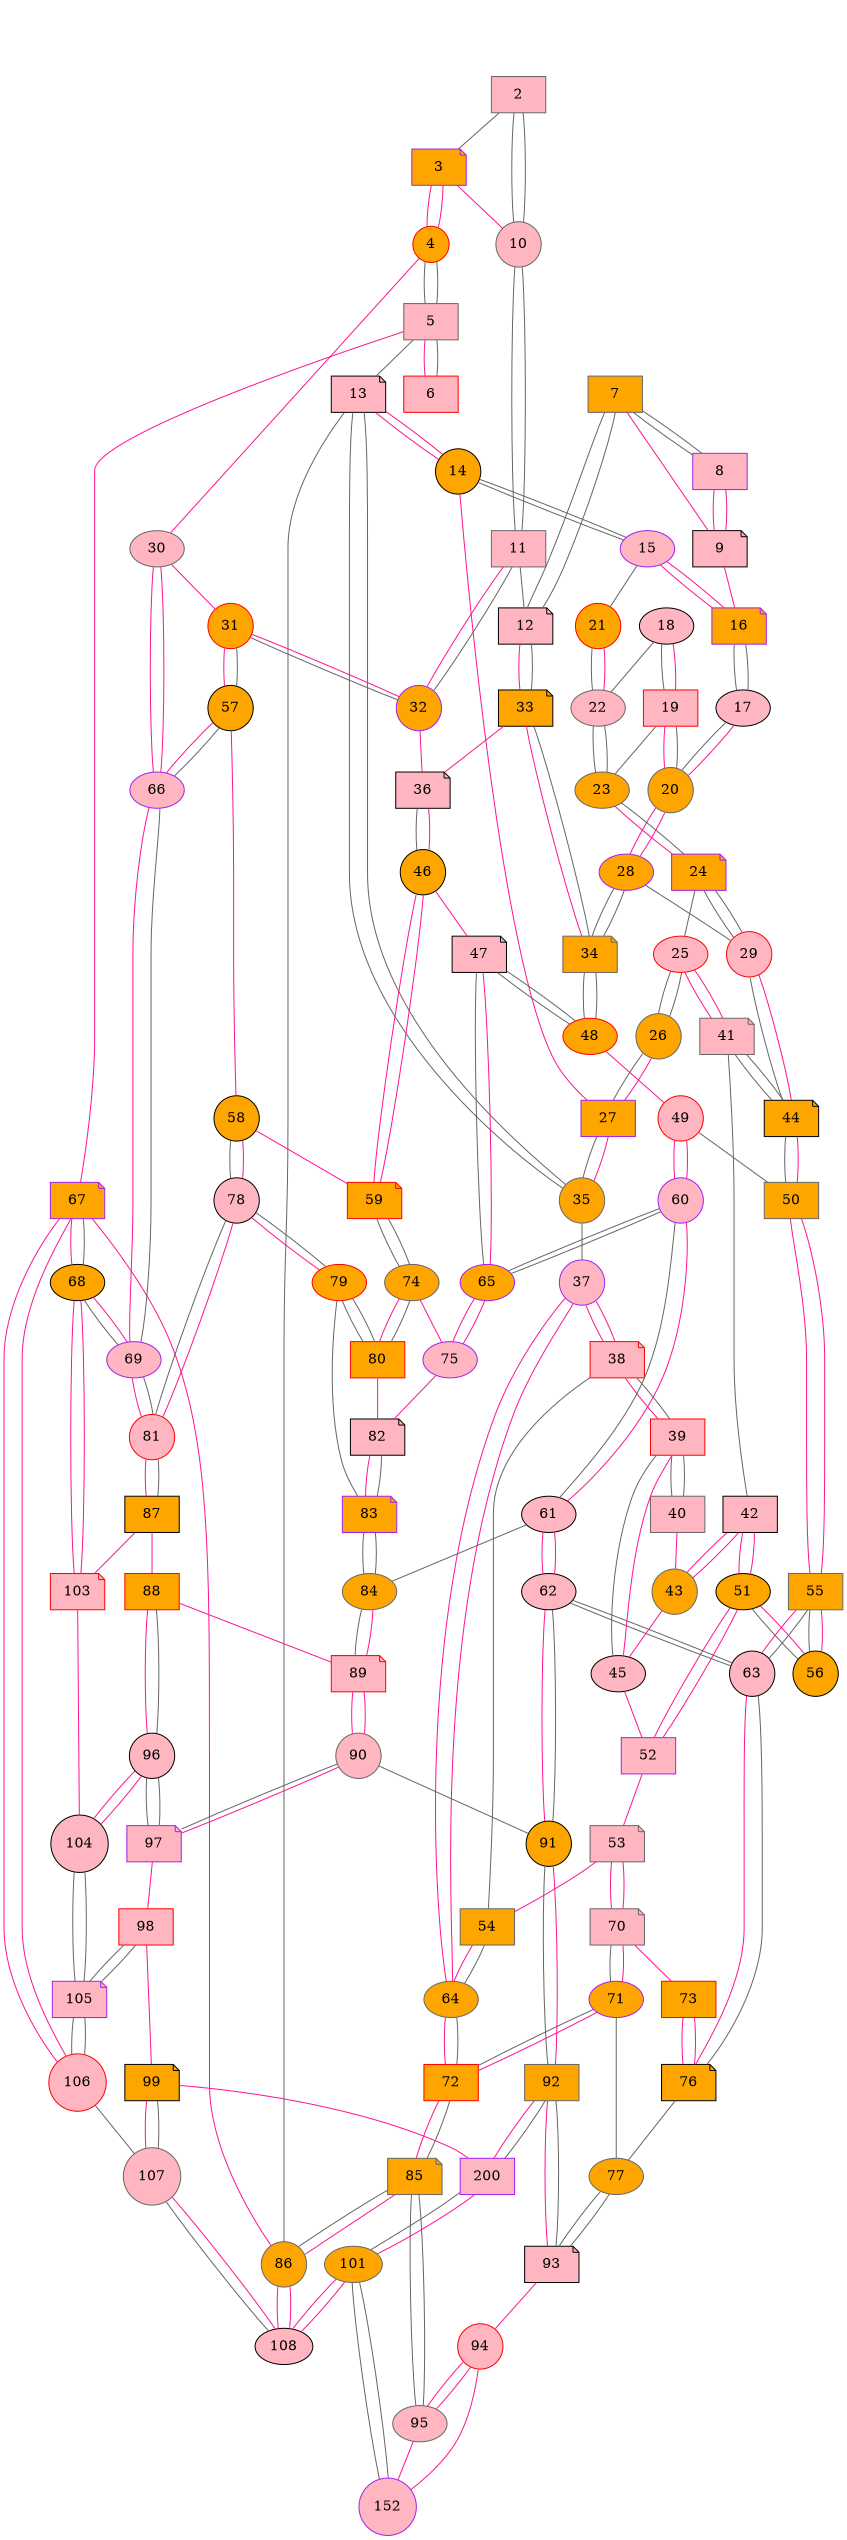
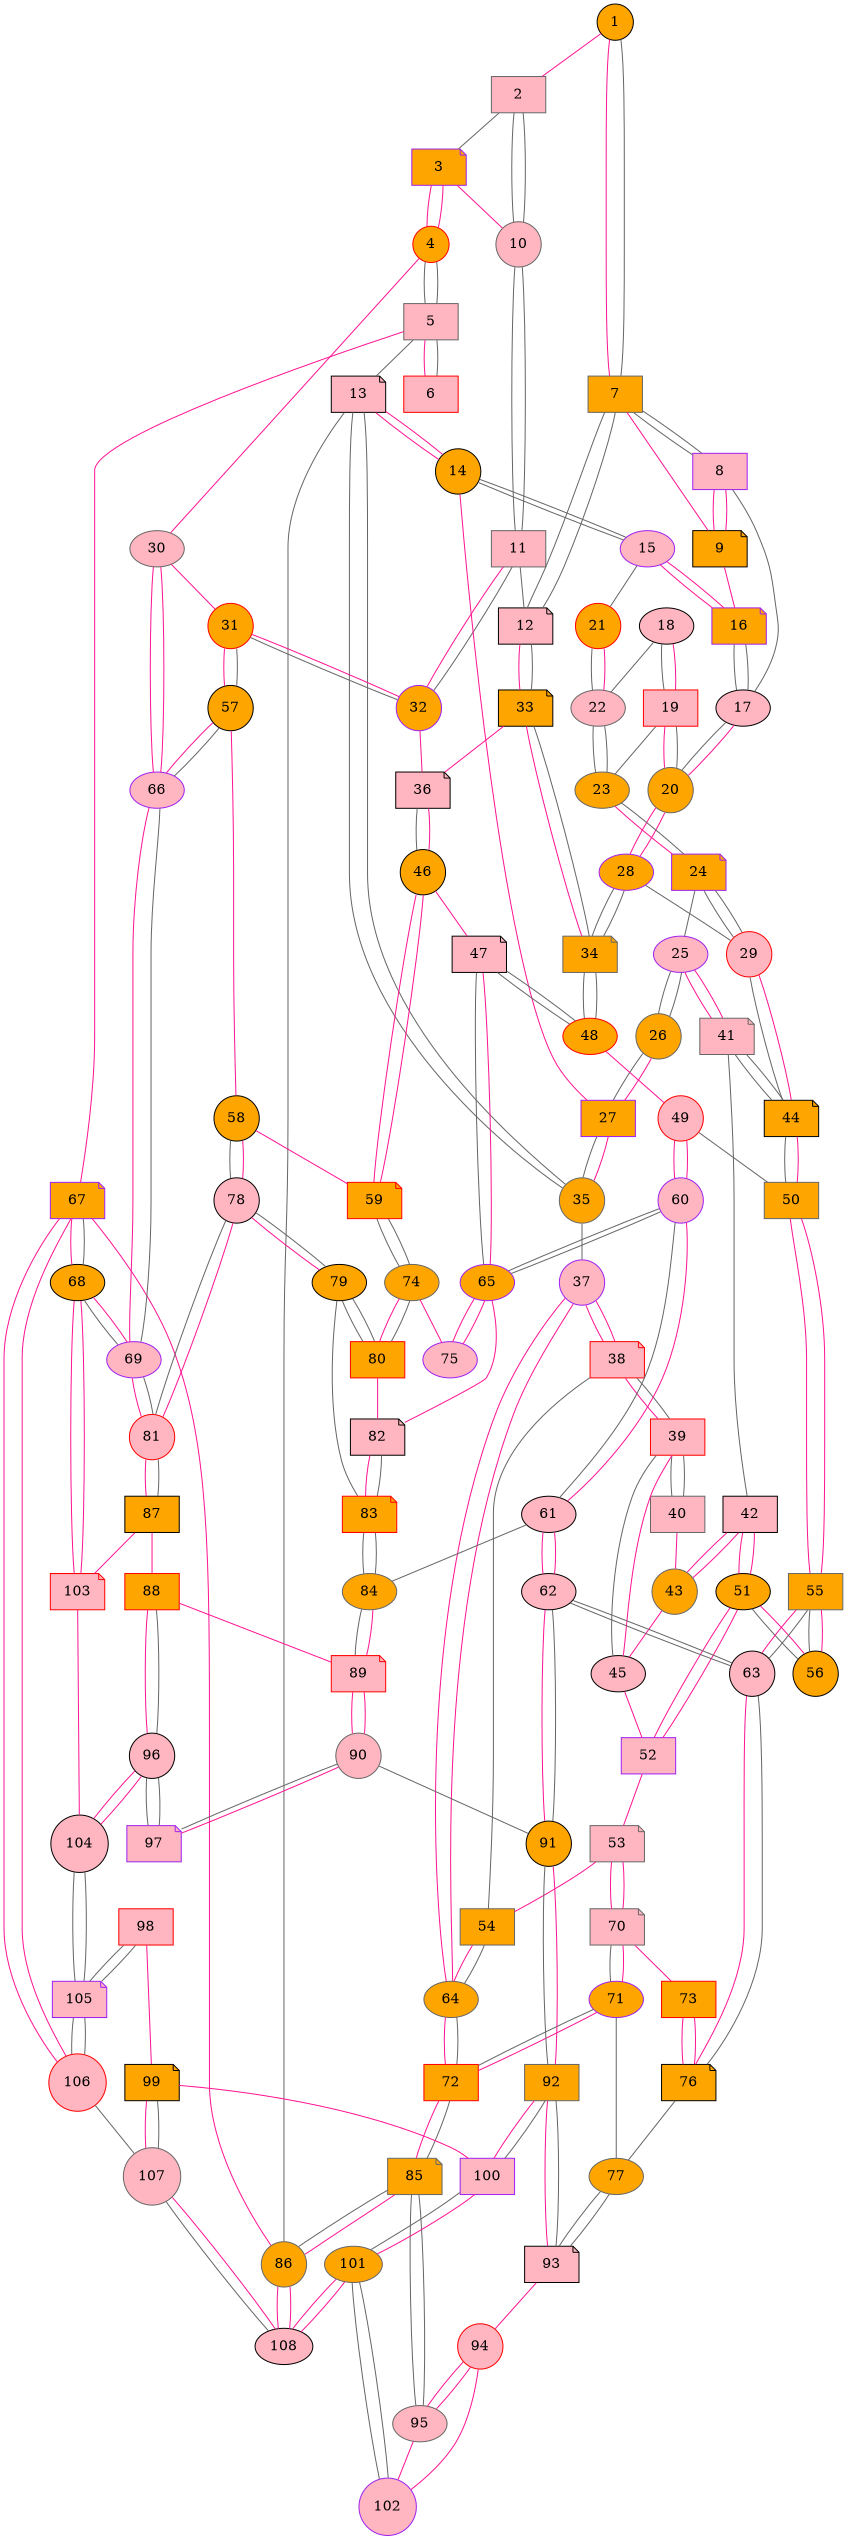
node "1": added
node "9": fillcolor lightpink -> orange
edge "8" -- "17": added
node "25": color red -> purple
node "79": color red -> black
edge "75" -- "82": now "65" -- "82"
node "83": color purple -> red
edge "97" -- "98": removed
node "200": label "200" -> "100"
node "152": label "152" -> "102"
